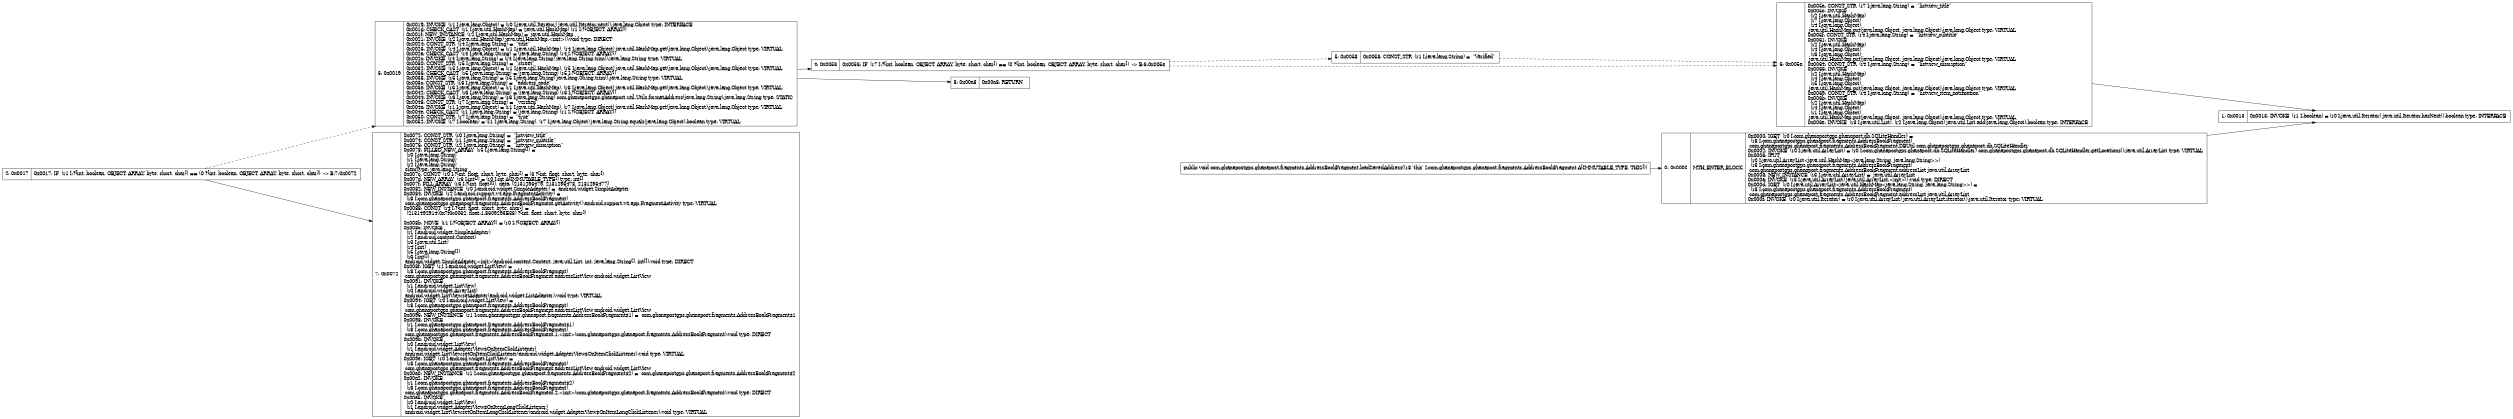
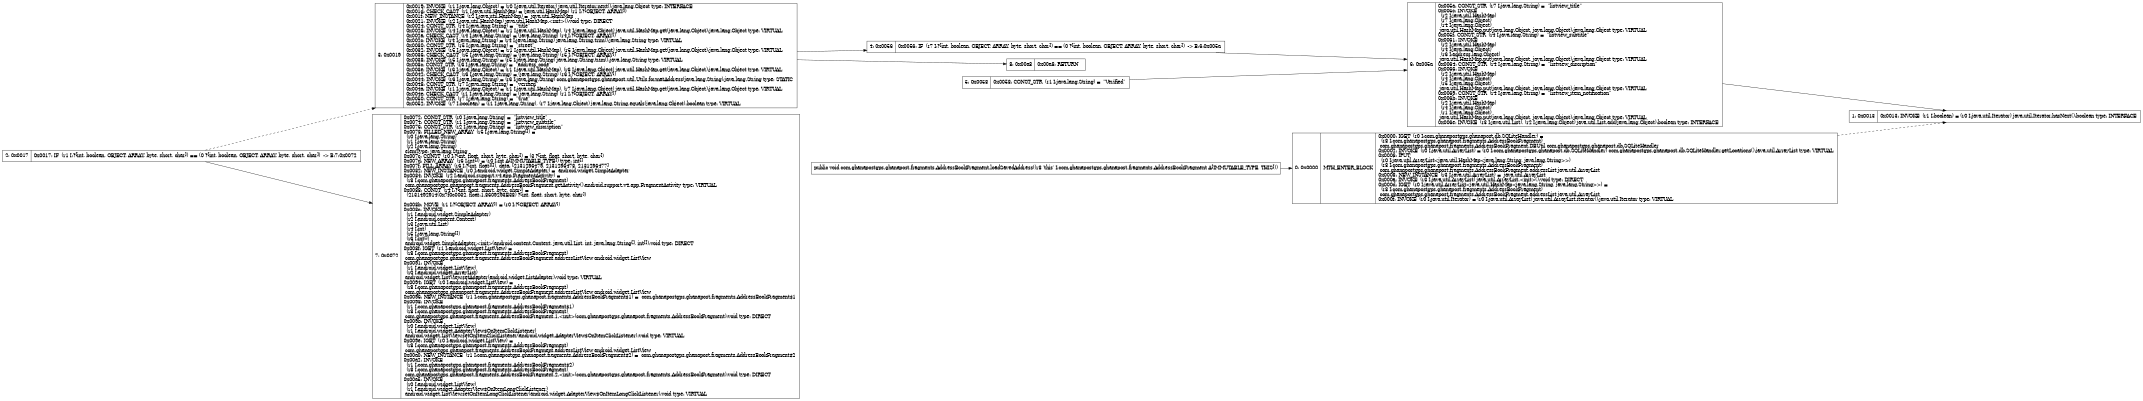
node "6: 0x005a": text "(r6 I:java.lang.Object)" -> "(r6 I:address.lang.Object)"
edge "4: 0x0056" -> "5: 0x0058": removed
edge "5: 0x0058" -> "6: 0x005a": style dashed -> solid
edge "4: 0x0056" -> "6: 0x005a": style dashed -> solid
edge "0: 0x0000" -> "1: 0x0013": style solid -> dashed
